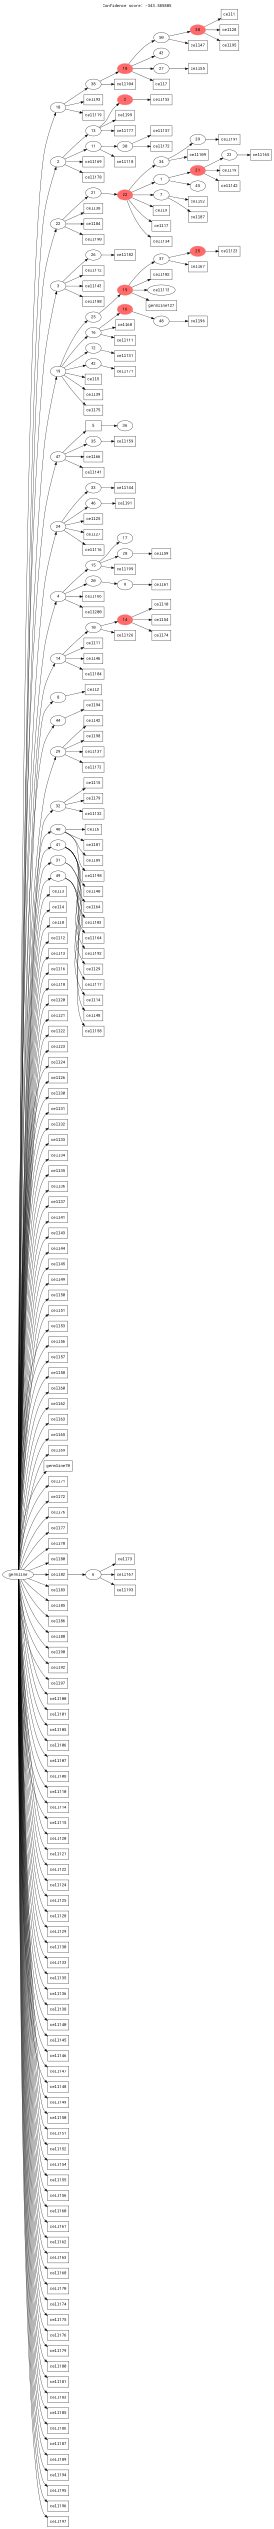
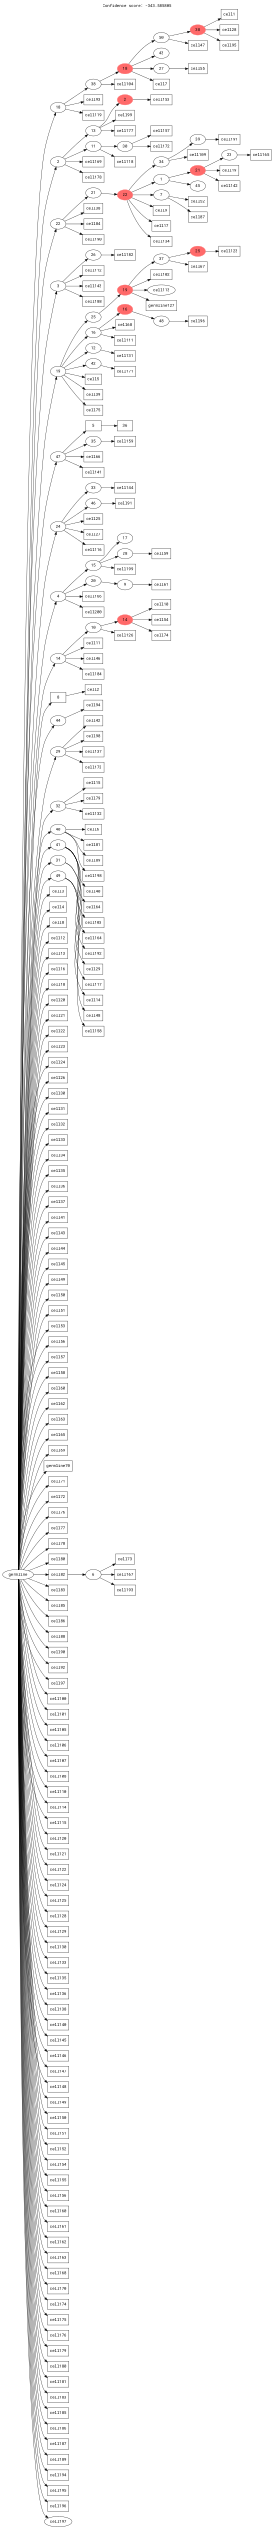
node "36": shape ellipse -> box
node "8": shape ellipse -> box
node "cell197": shape box -> ellipse
